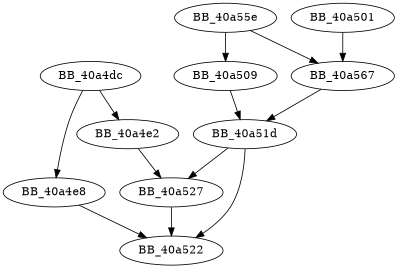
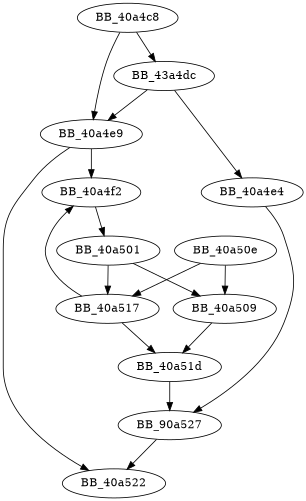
node "BB_40a4c8": added
node "BB_40a55e": label "BB_40a55e" -> "BB_40a50e"
node "BB_40a4dc": label "BB_40a4dc" -> "BB_43a4dc"
node "BB_40a567": label "BB_40a567" -> "BB_40a517"
node "BB_40a4e2": label "BB_40a4e2" -> "BB_40a4e4"
node "BB_40a4e8": label "BB_40a4e8" -> "BB_40a4e9"
node "BB_40a4f2": added
node "BB_40a527": label "BB_40a527" -> "BB_90a527"
edge "BB_40a51d" -> "BB_40a522": removed
edge "BB_40a501" -> "BB_40a509": added
